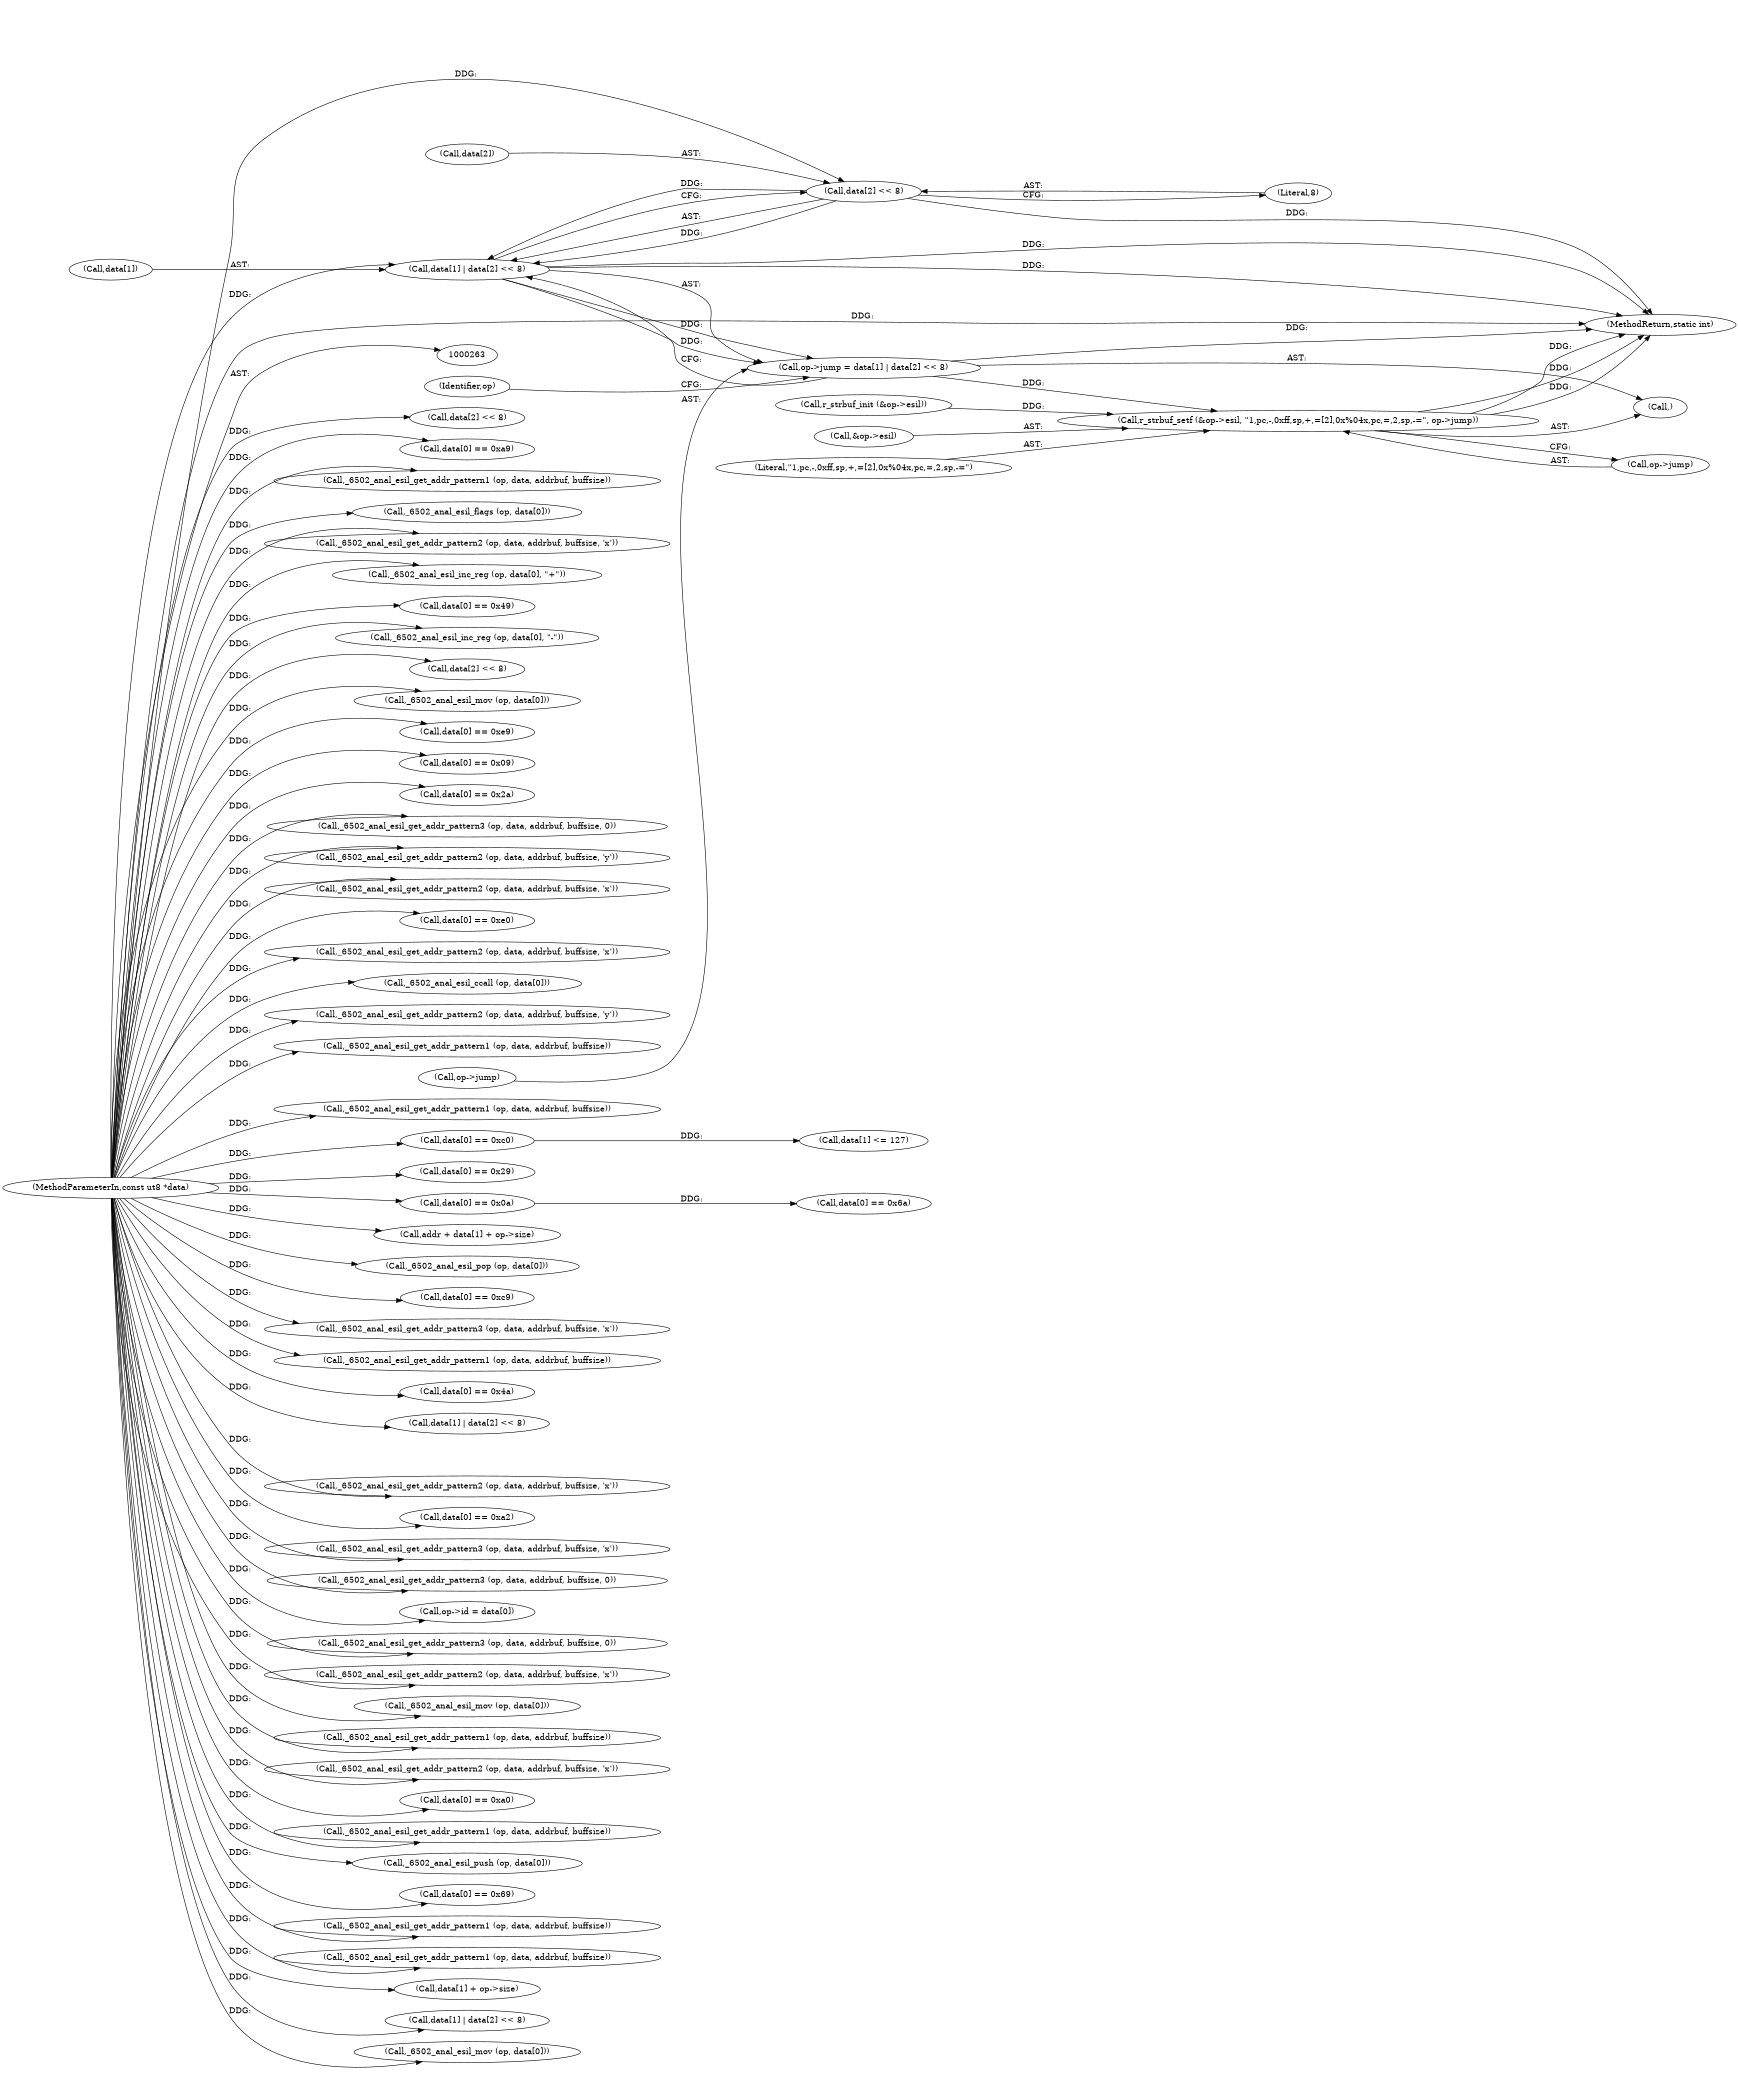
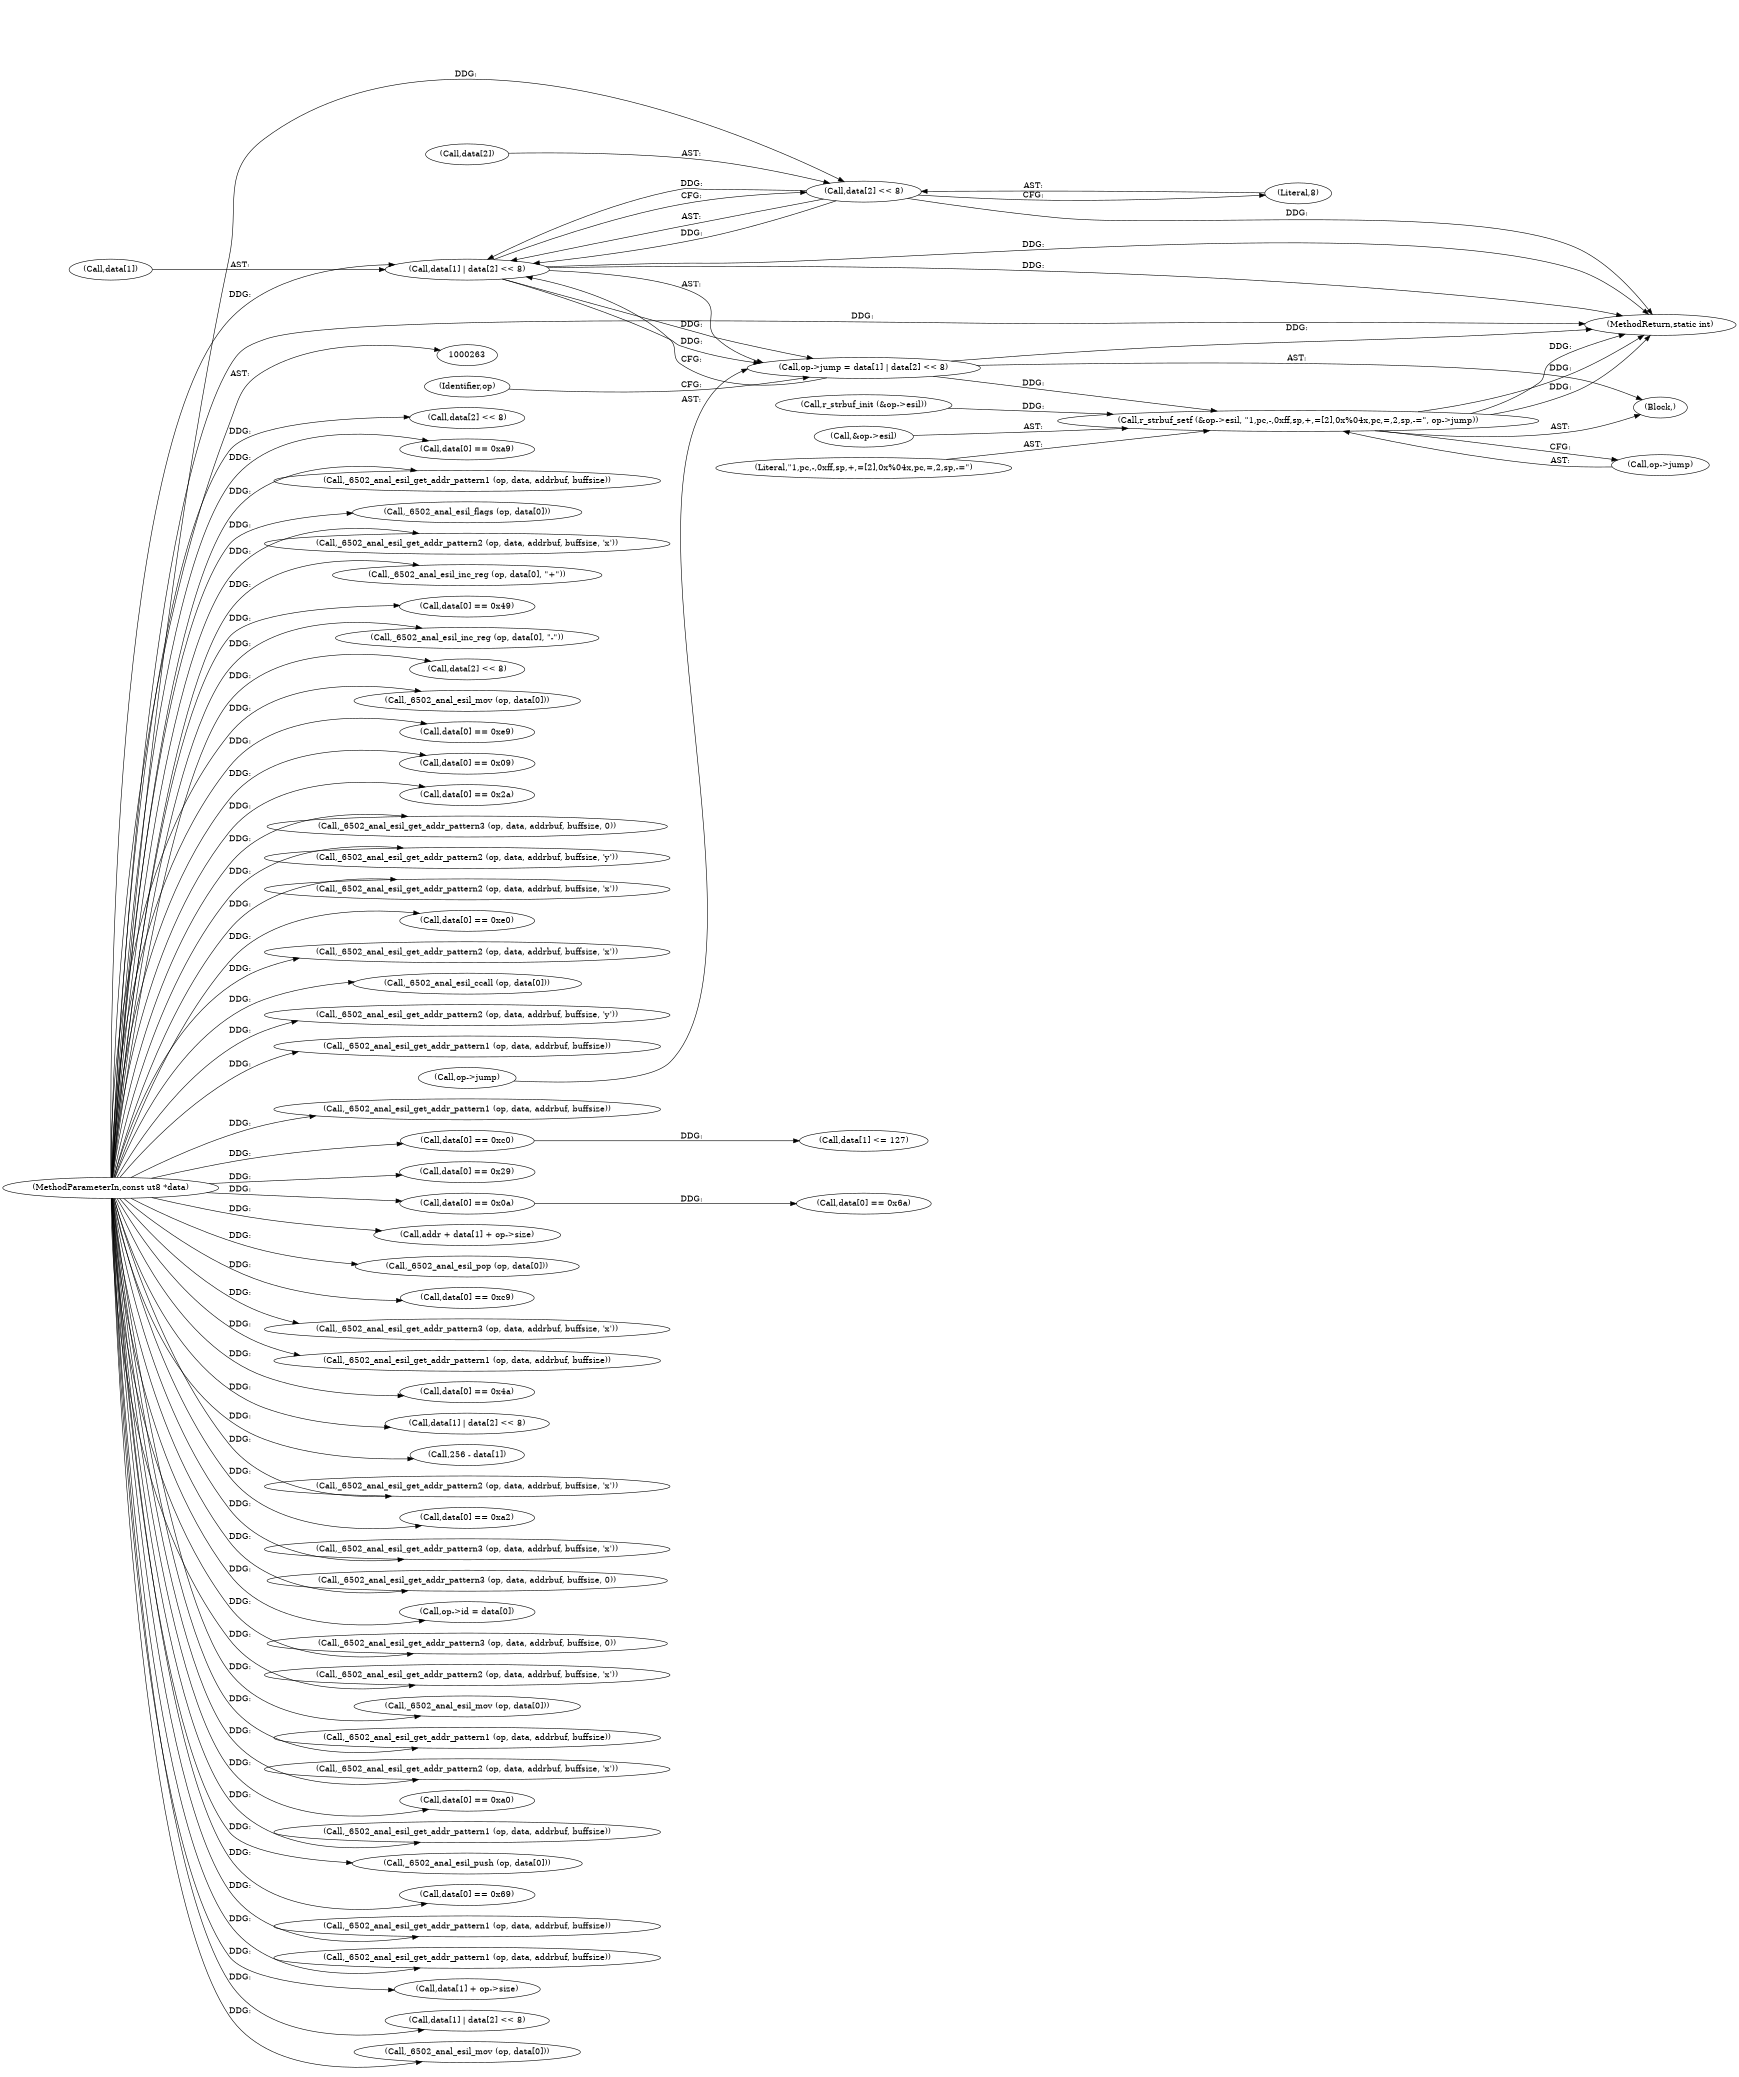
node "(Call,)": label "(Call,)" -> "(Block,)"
node "(Call,256 - data[1])": added
